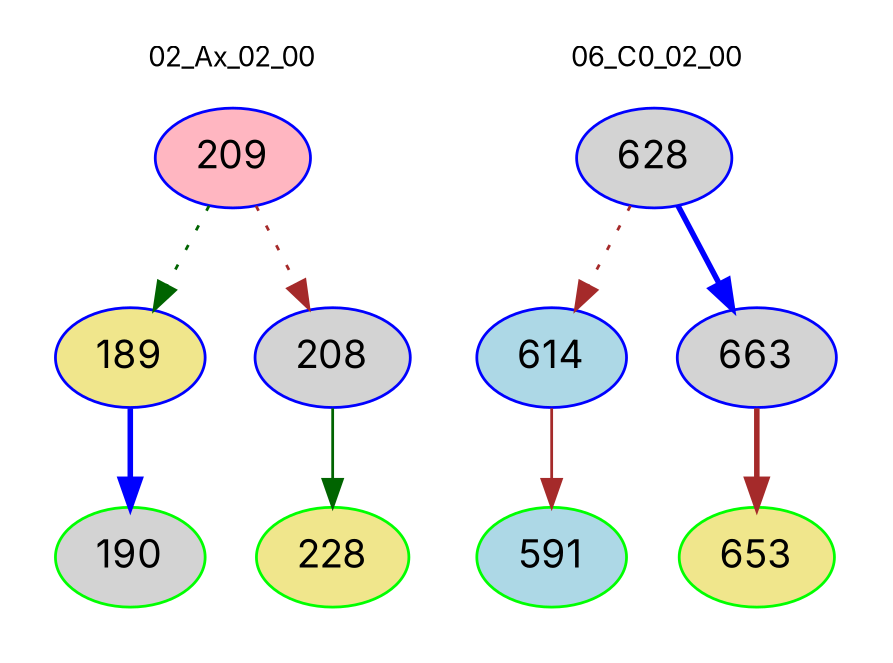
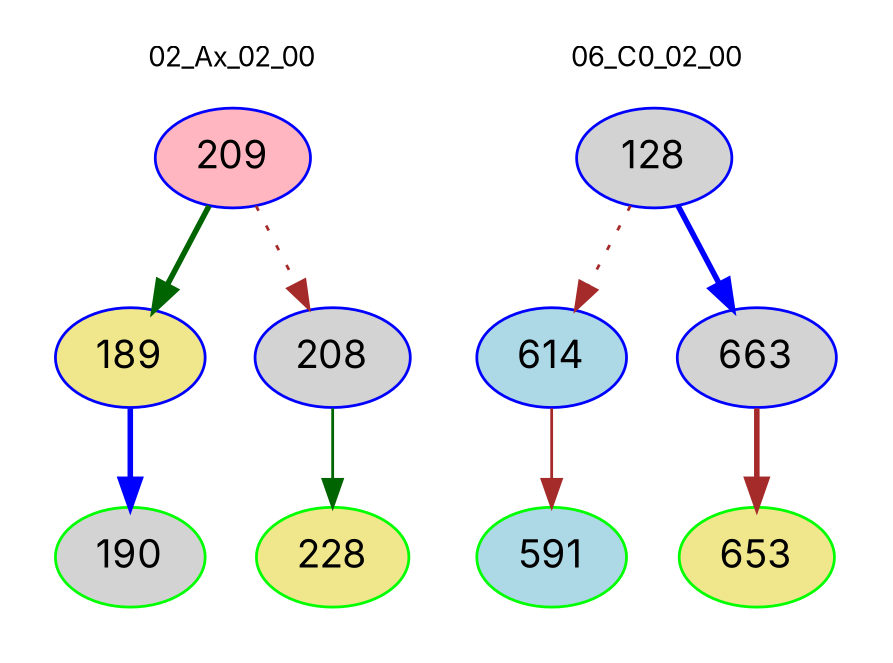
node "628": label "628" -> "128"
edge "209" -> "189": style dotted -> bold
